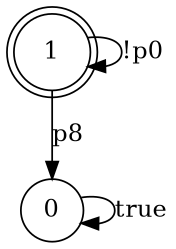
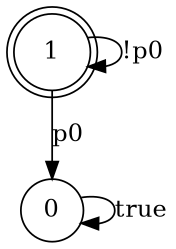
edge "1" -> "0": label "p8" -> "p0"
